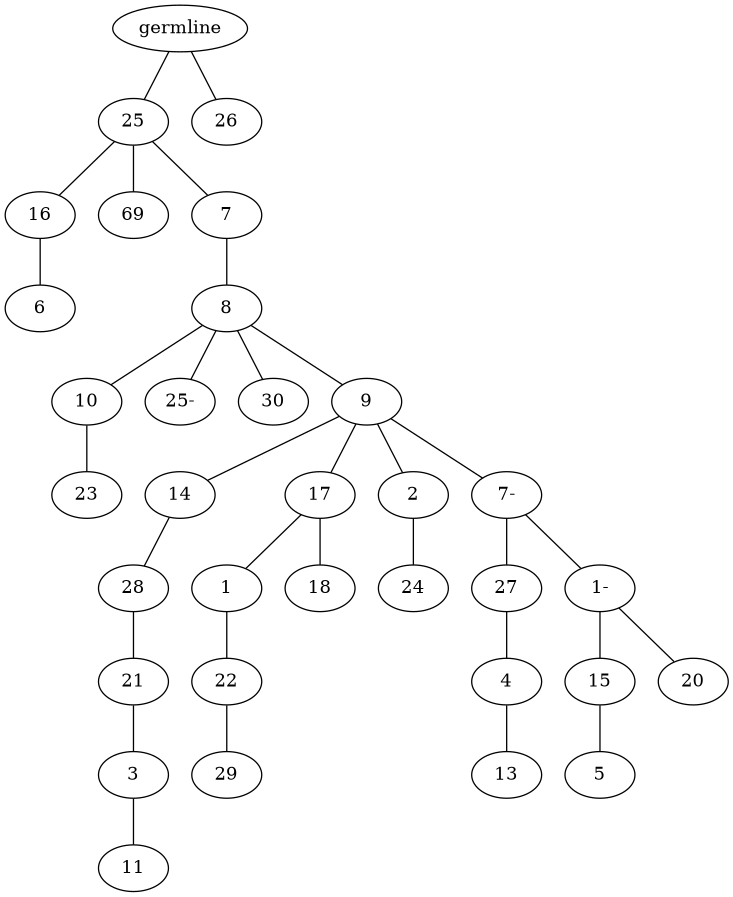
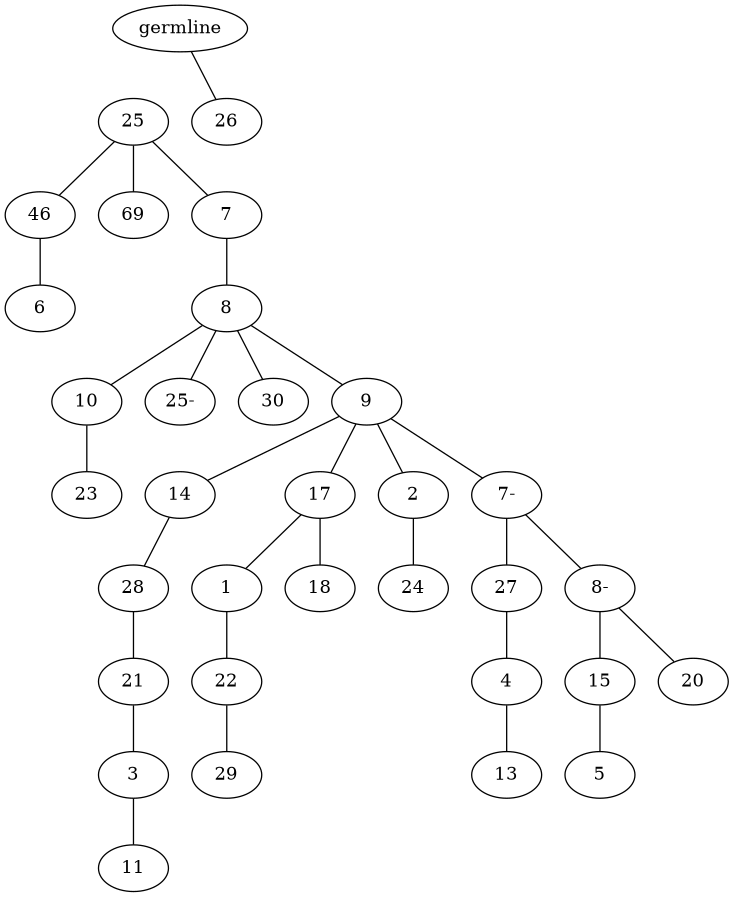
edge "germline" -- "25": removed
node "16": label "16" -> "46"
node "1-": label "1-" -> "8-"
